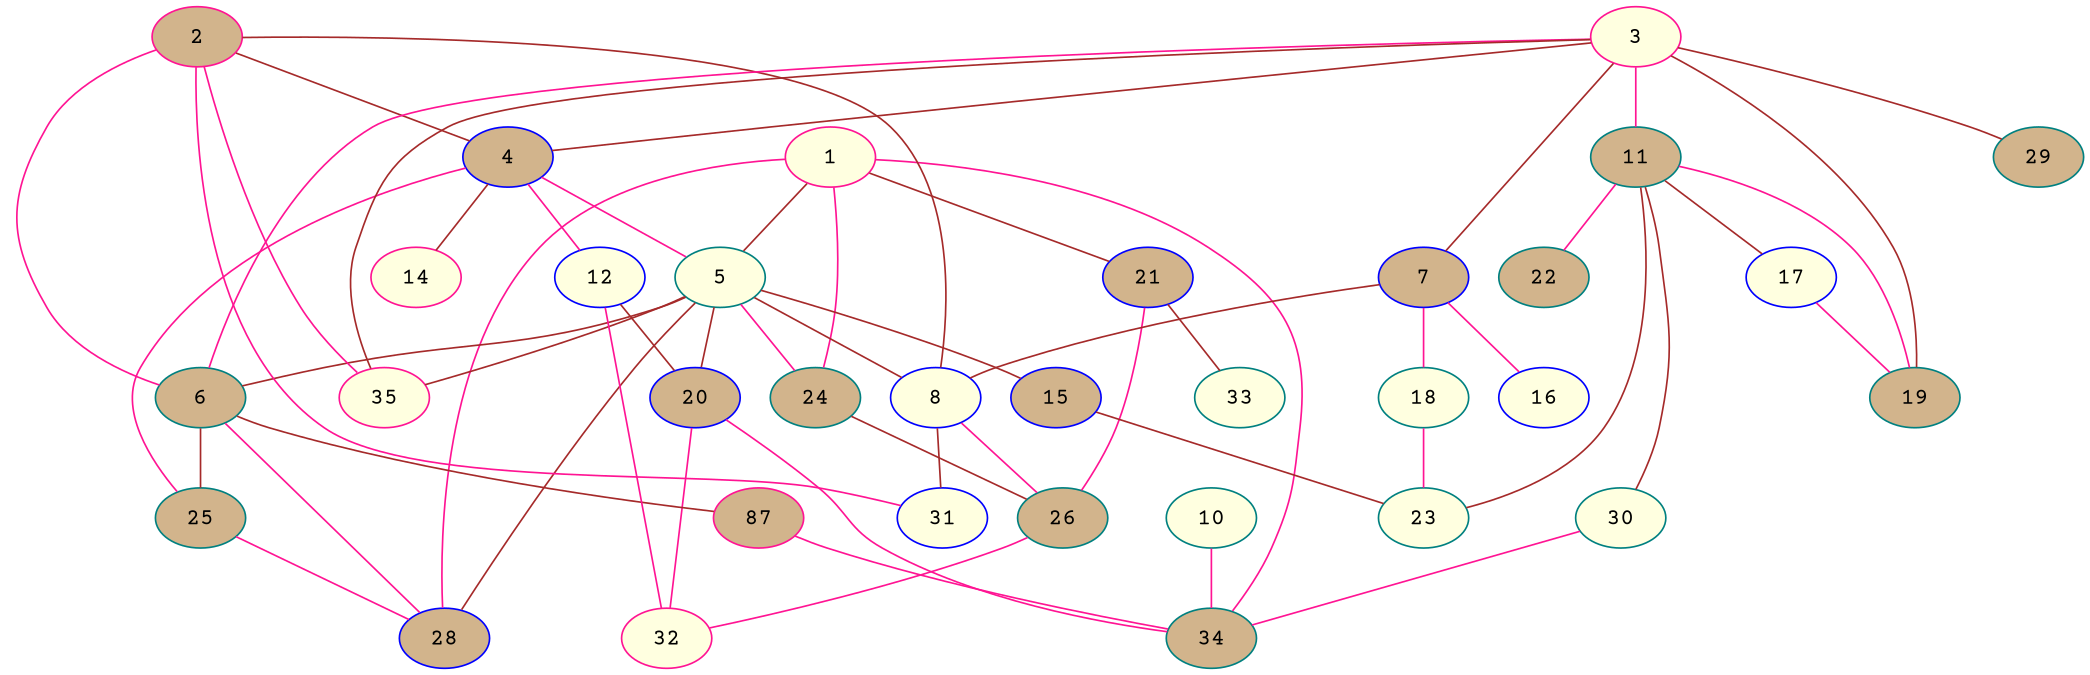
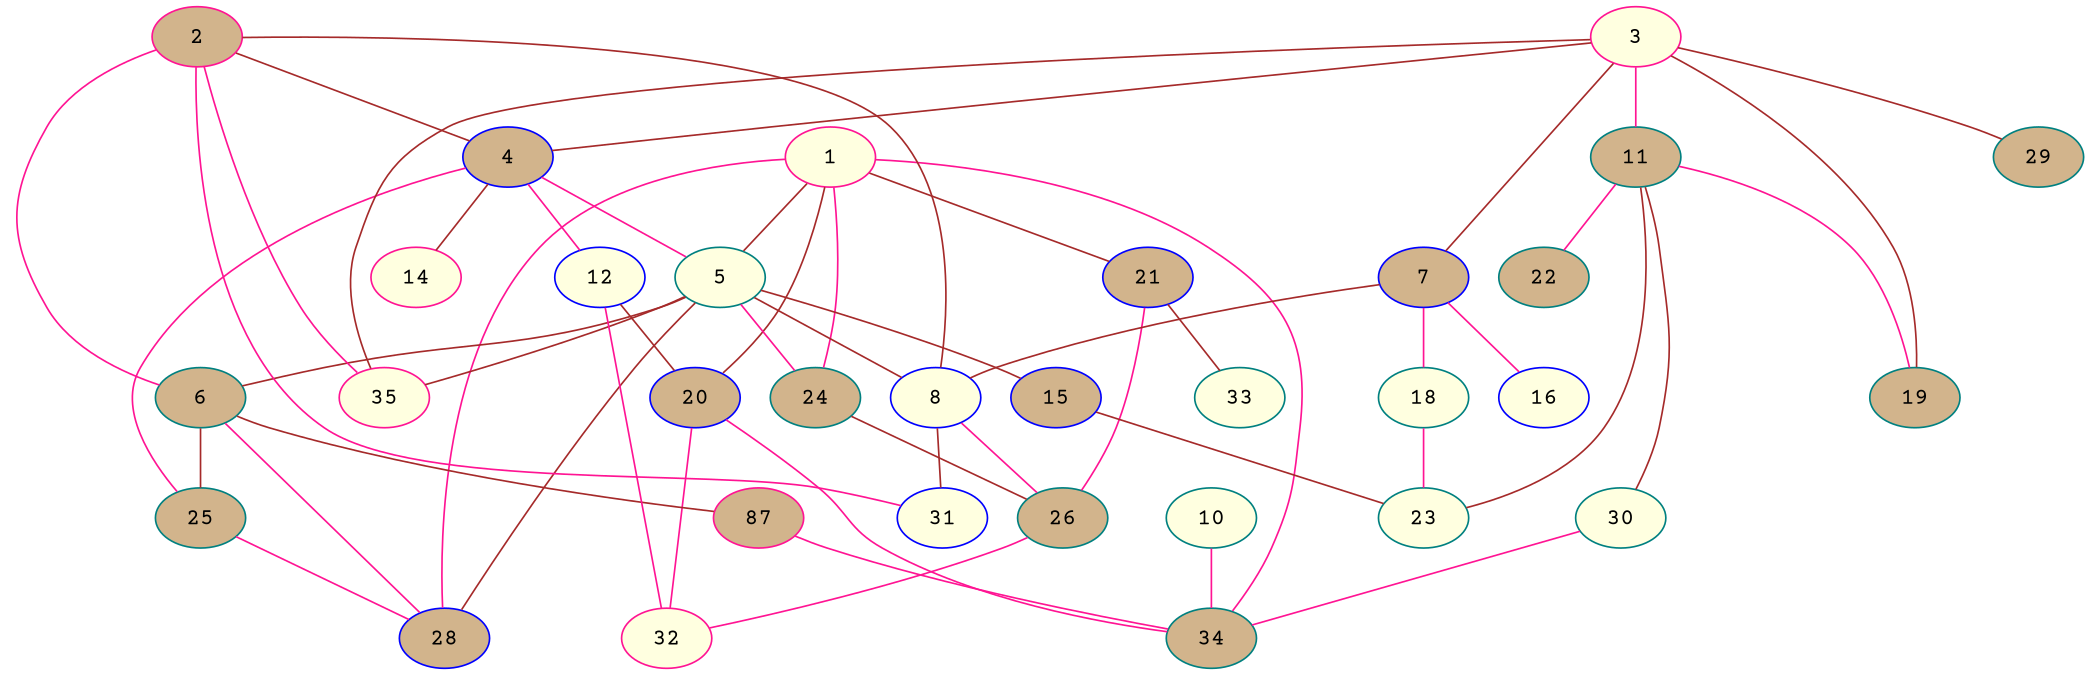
edge "3" -- "6": removed
node "17": removed
edge "5" -- "20": now "1" -- "20"
